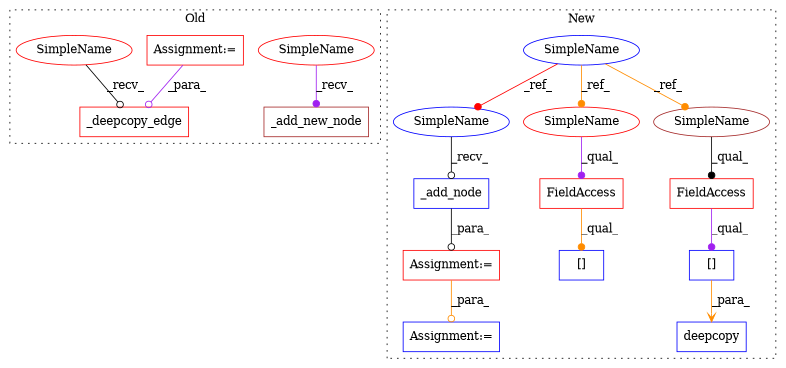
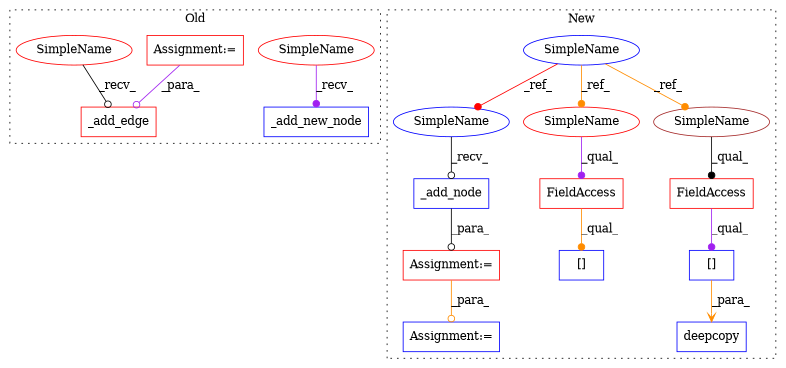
node "_deepcopy_edge": label "_deepcopy_edge" -> "_add_edge"
node "_add_new_node": color brown -> blue
